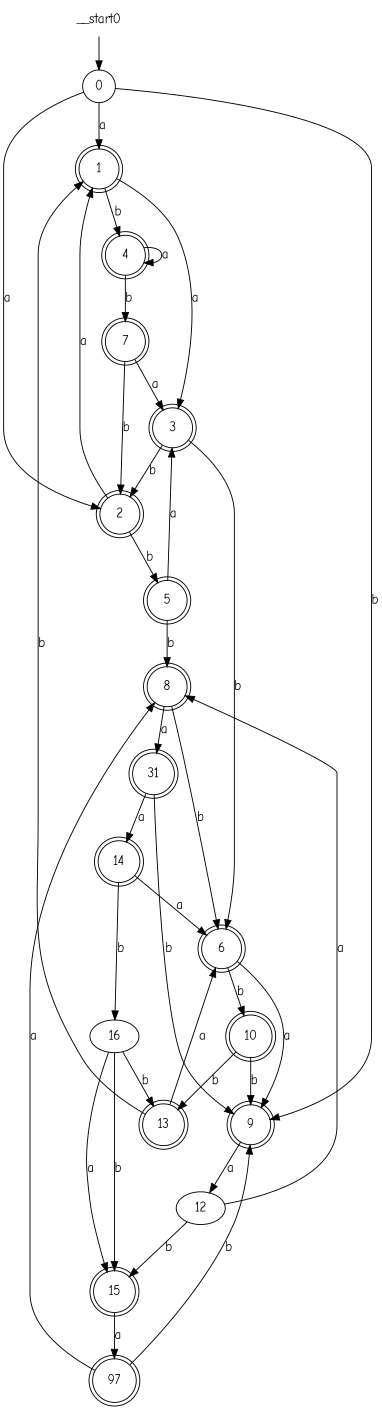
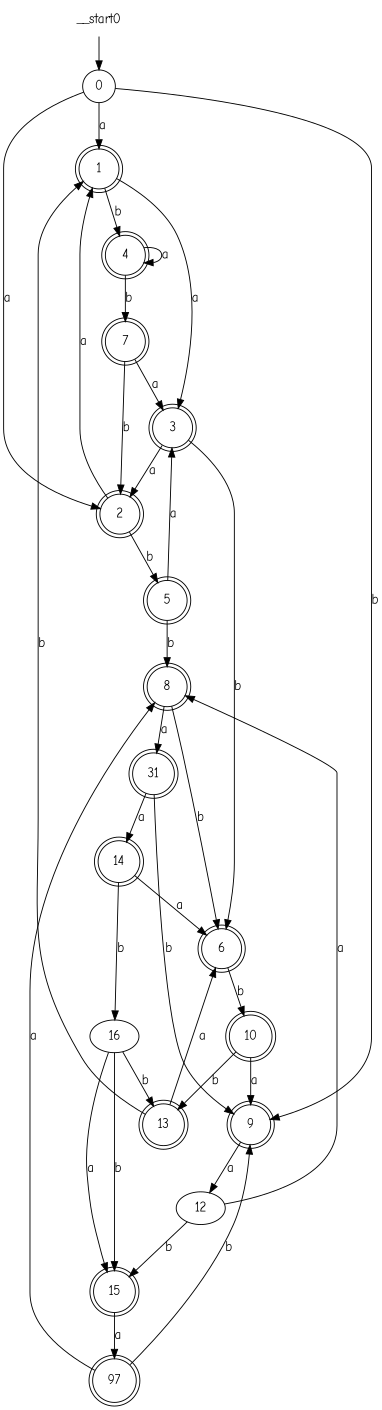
edge "3" -> "2": label "b" -> "a"
edge "6" -> "9": removed, label "a"
edge "10" -> "9": label "b" -> "a"
